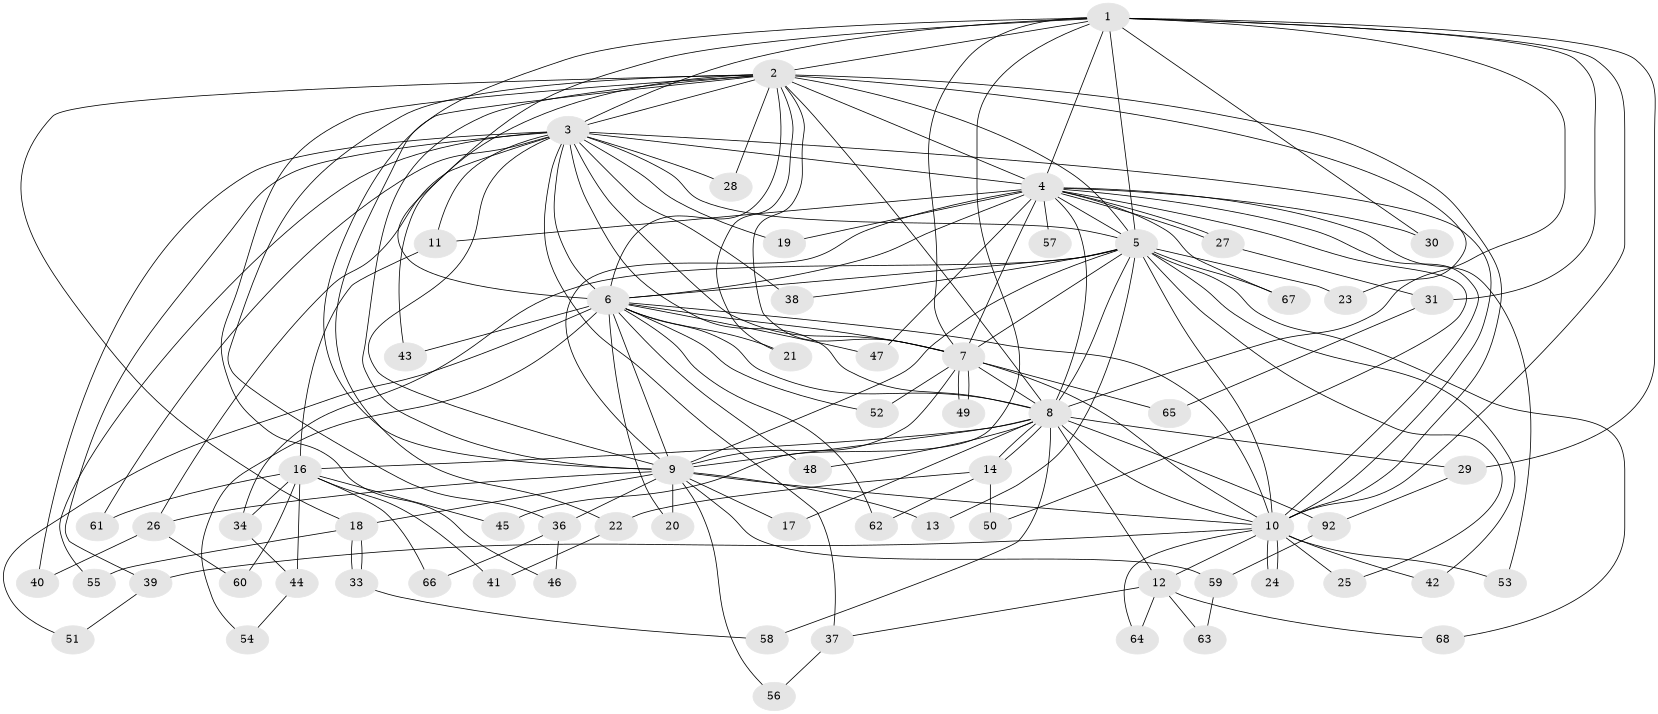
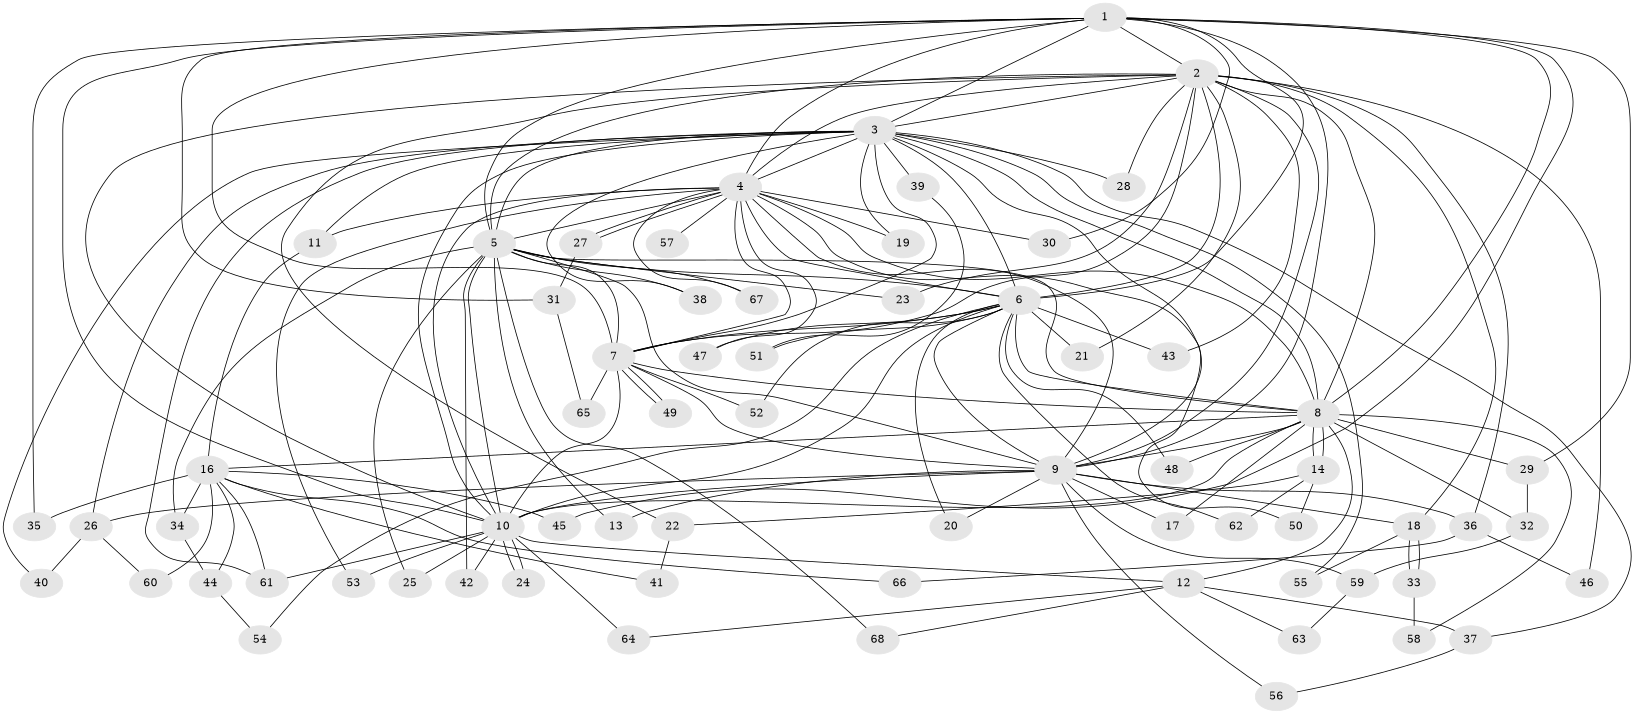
node "35": added
node "92": label "92" -> "32"
edge "10" -- "39": now "10" -- "61"
